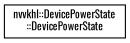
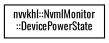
node "nvvkhl::DevicePowerState ::DevicePowerState": label "nvvkhl::DevicePowerState ::DevicePowerState" -> "nvvkhl::NvmlMonitor ::DevicePowerState"
